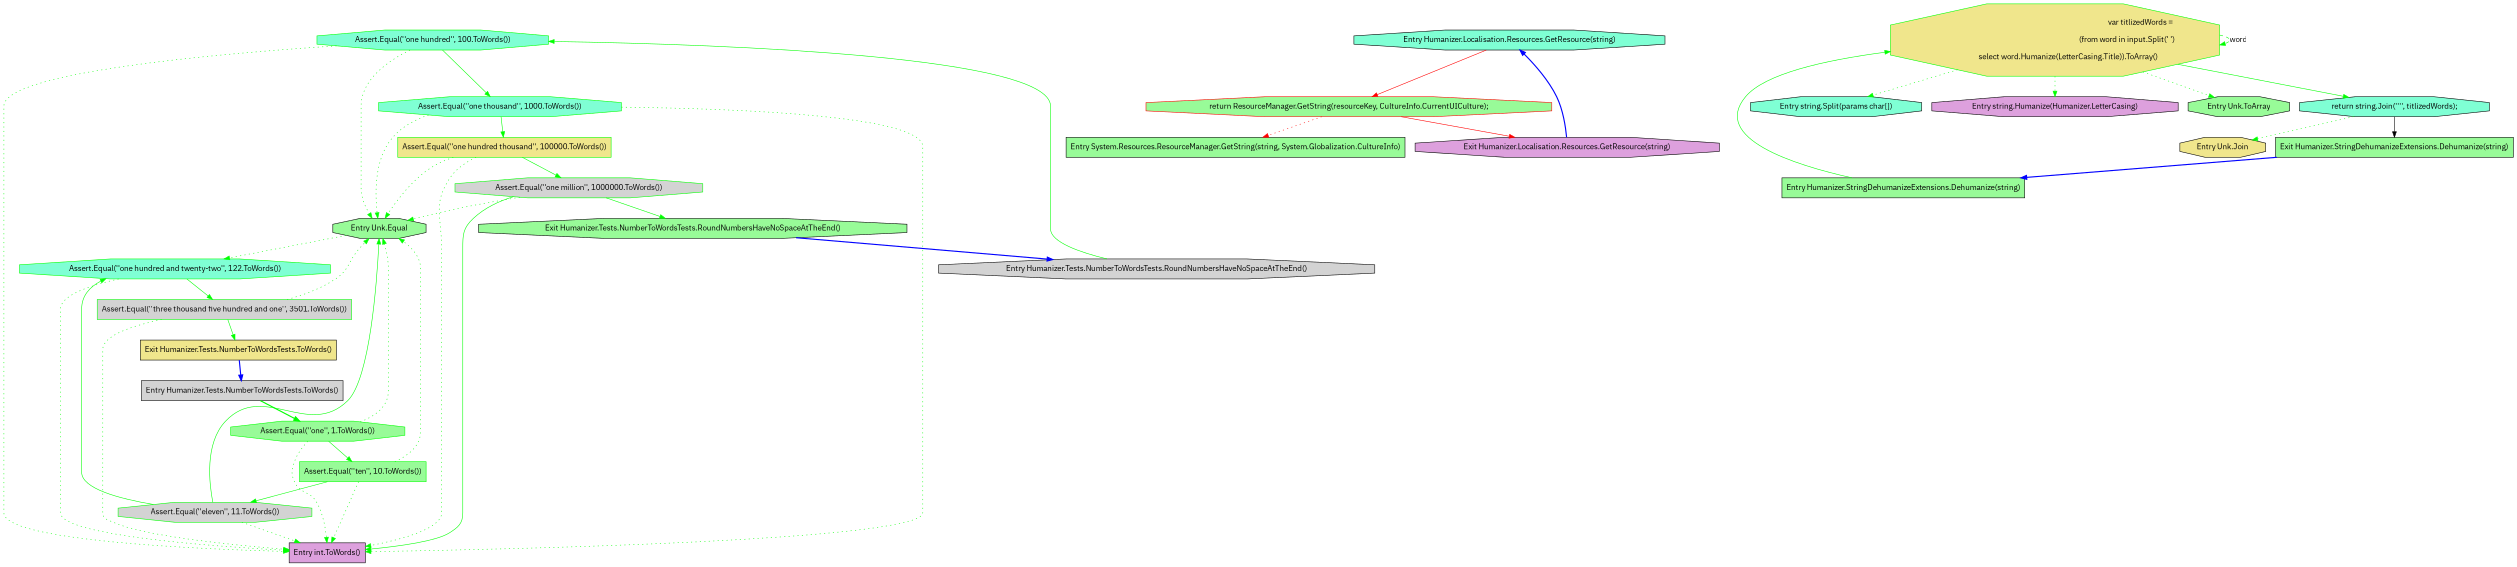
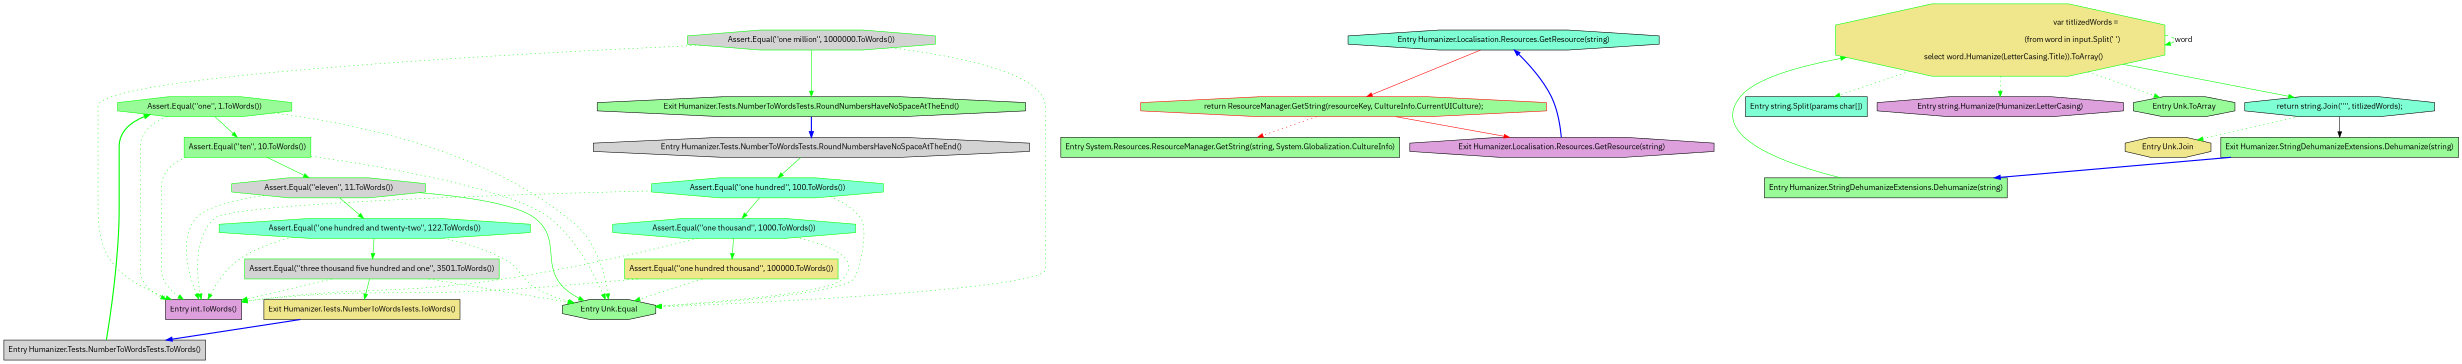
node "Entry string.Split(params char[])": shape octagon -> box
edge "Assert.Equal(''one hundred thousand'', 100000.ToWords())" -> "Assert.Equal(''one million'', 1000000.ToWords())": removed
edge "Entry Unk.Equal" -> "Assert.Equal(''one hundred and twenty-two'', 122.ToWords())": reversed
edge "Assert.Equal(''one million'', 1000000.ToWords())" -> "Entry int.ToWords()": style solid -> dotted
